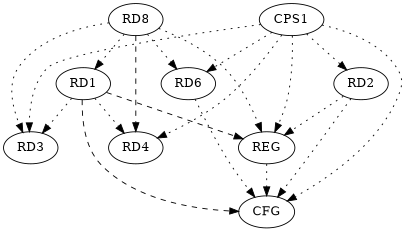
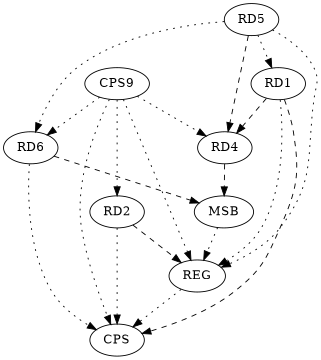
node "RD8": label "RD8" -> "RD5"
node "CPS1": label "CPS1" -> "CPS9"
edge "RD1" -> "RD4": style dotted -> dashed
edge "RD2" -> "REG": style dotted -> dashed
edge "RD1" -> "REG": style dashed -> dotted
node "RD3": removed
node "MSB": added
node "CFG": label "CFG" -> "CPS"
